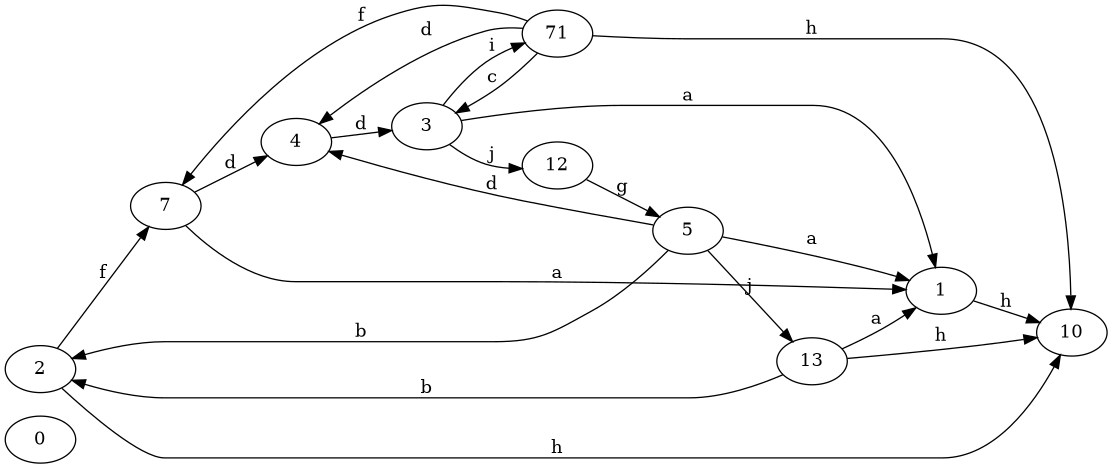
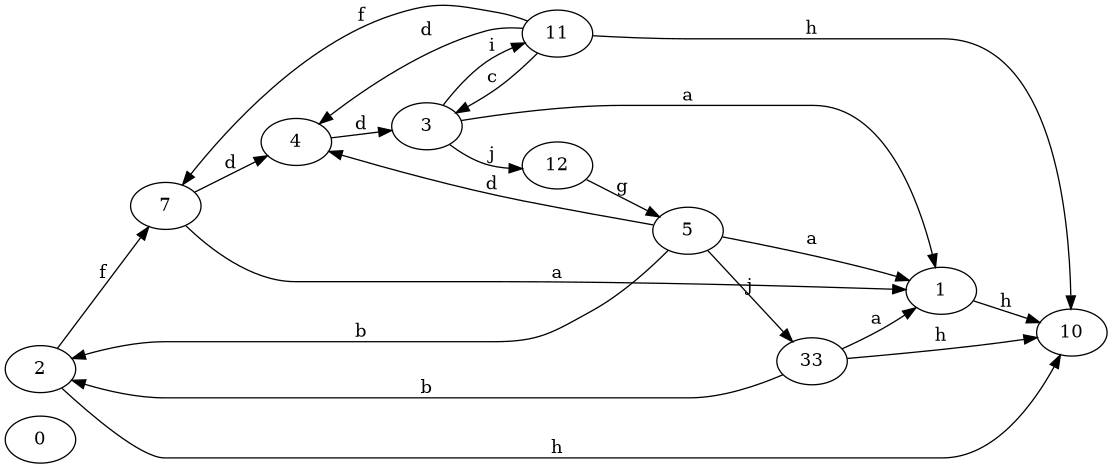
node "71": label "71" -> "11"
node "13": label "13" -> "33"
